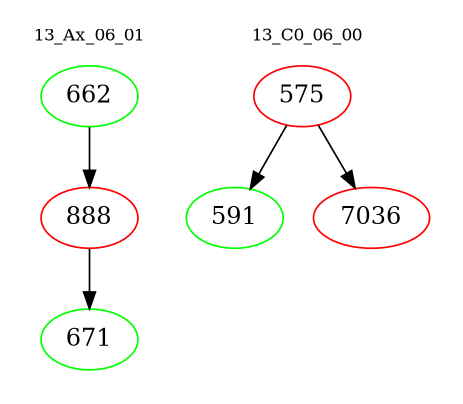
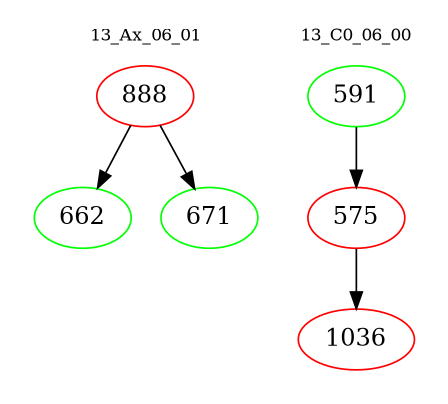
edge "662" -> "888": reversed
edge "575" -> "591": reversed
node "7036": label "7036" -> "1036"
